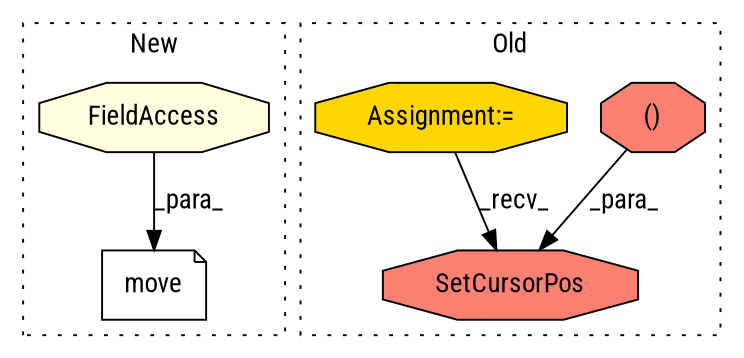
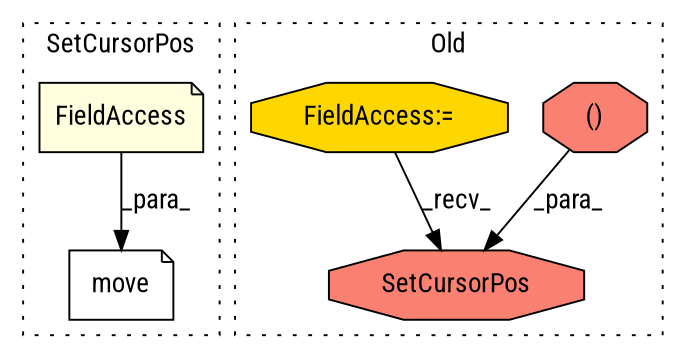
cluster "New": label "New" -> "SetCursorPos"
node "FieldAccess": shape octagon -> note
node "Assignment:=": label "Assignment:=" -> "FieldAccess:="
